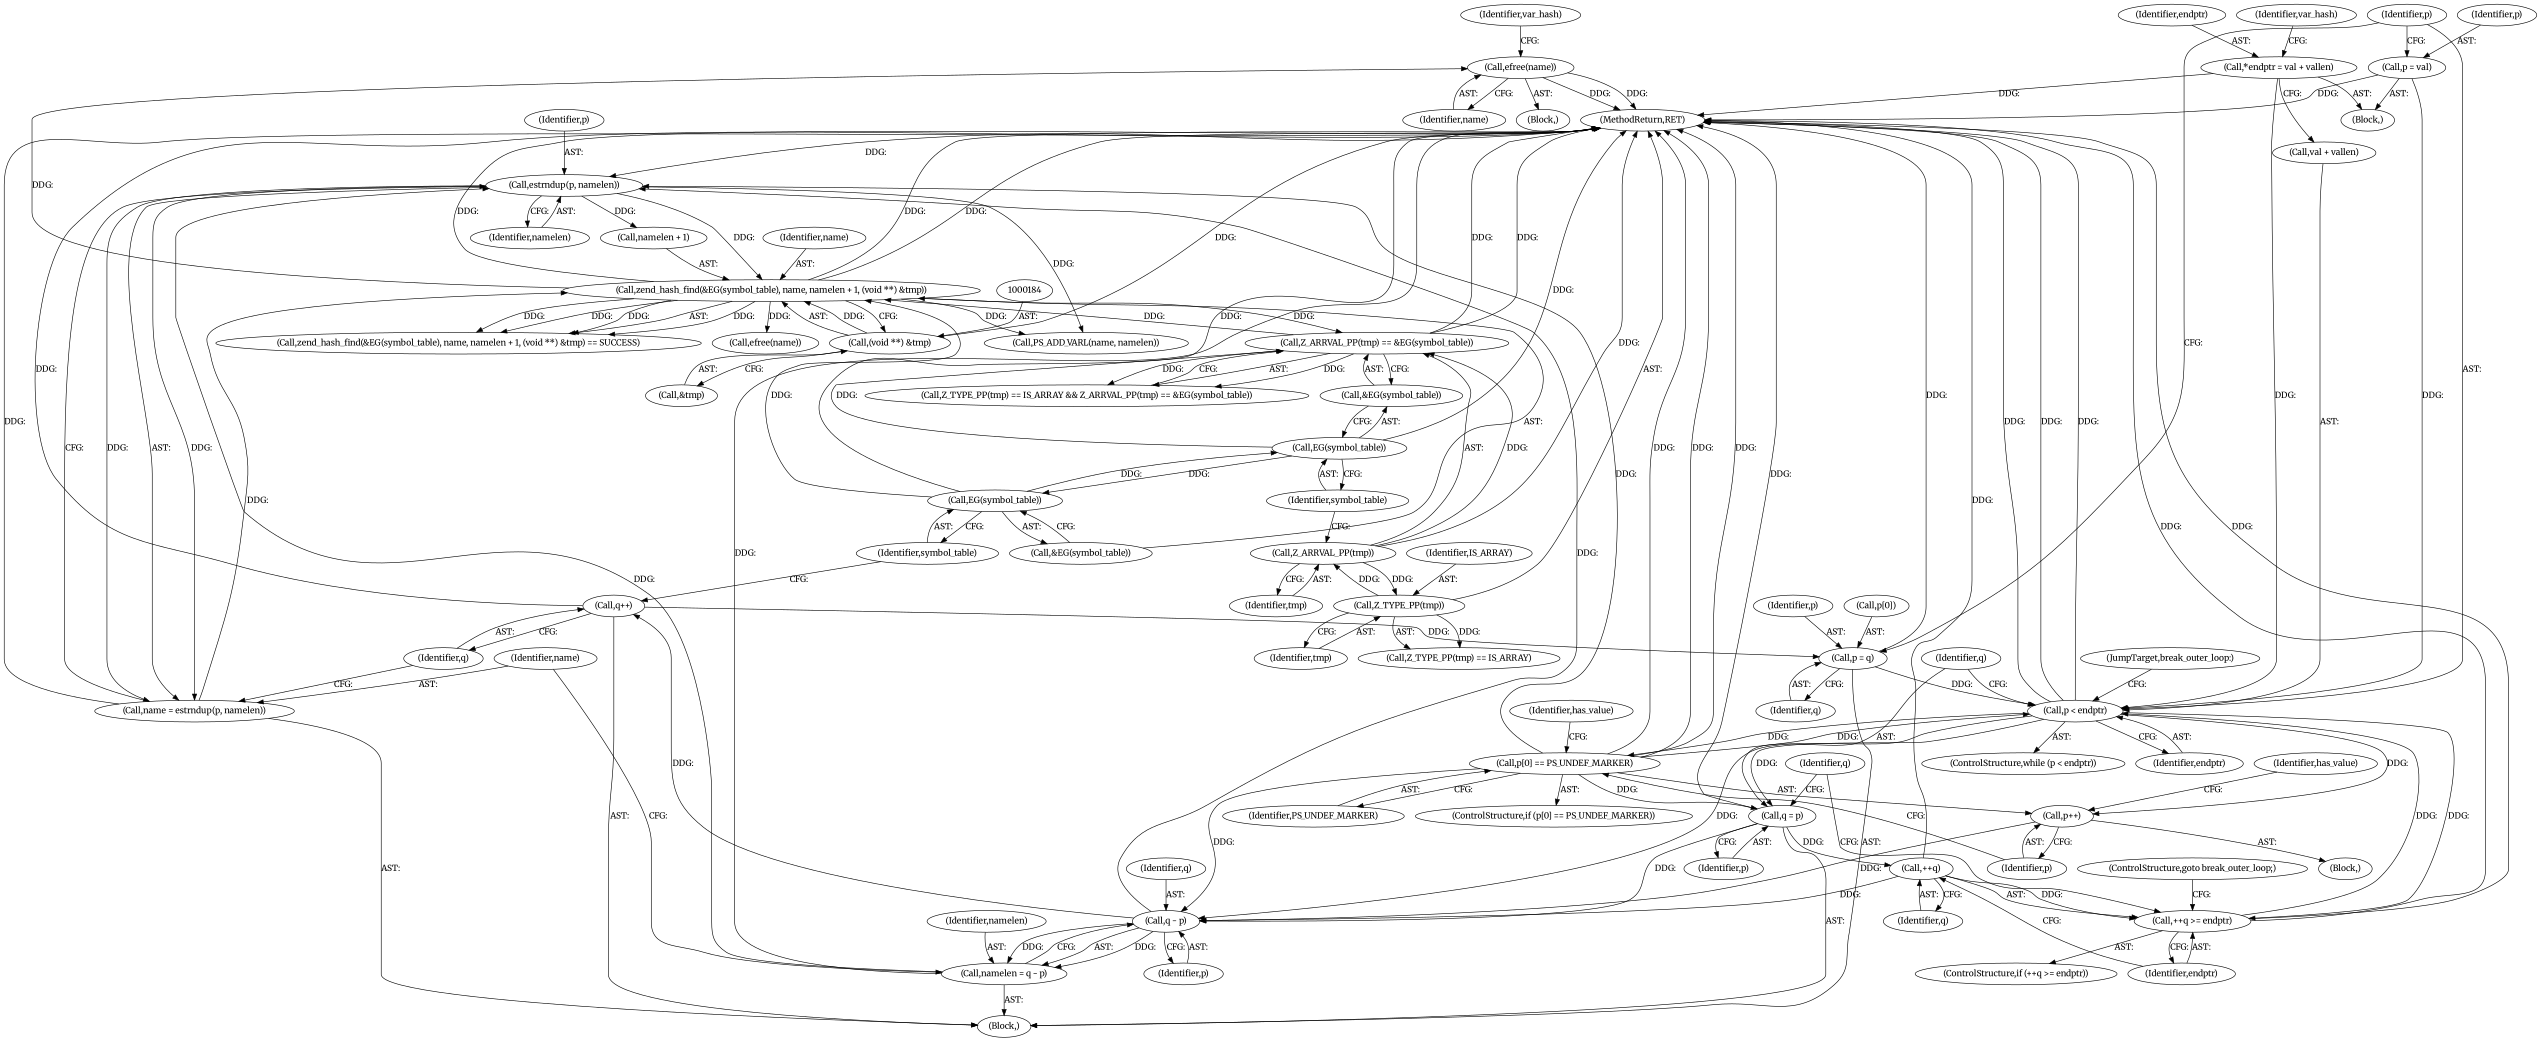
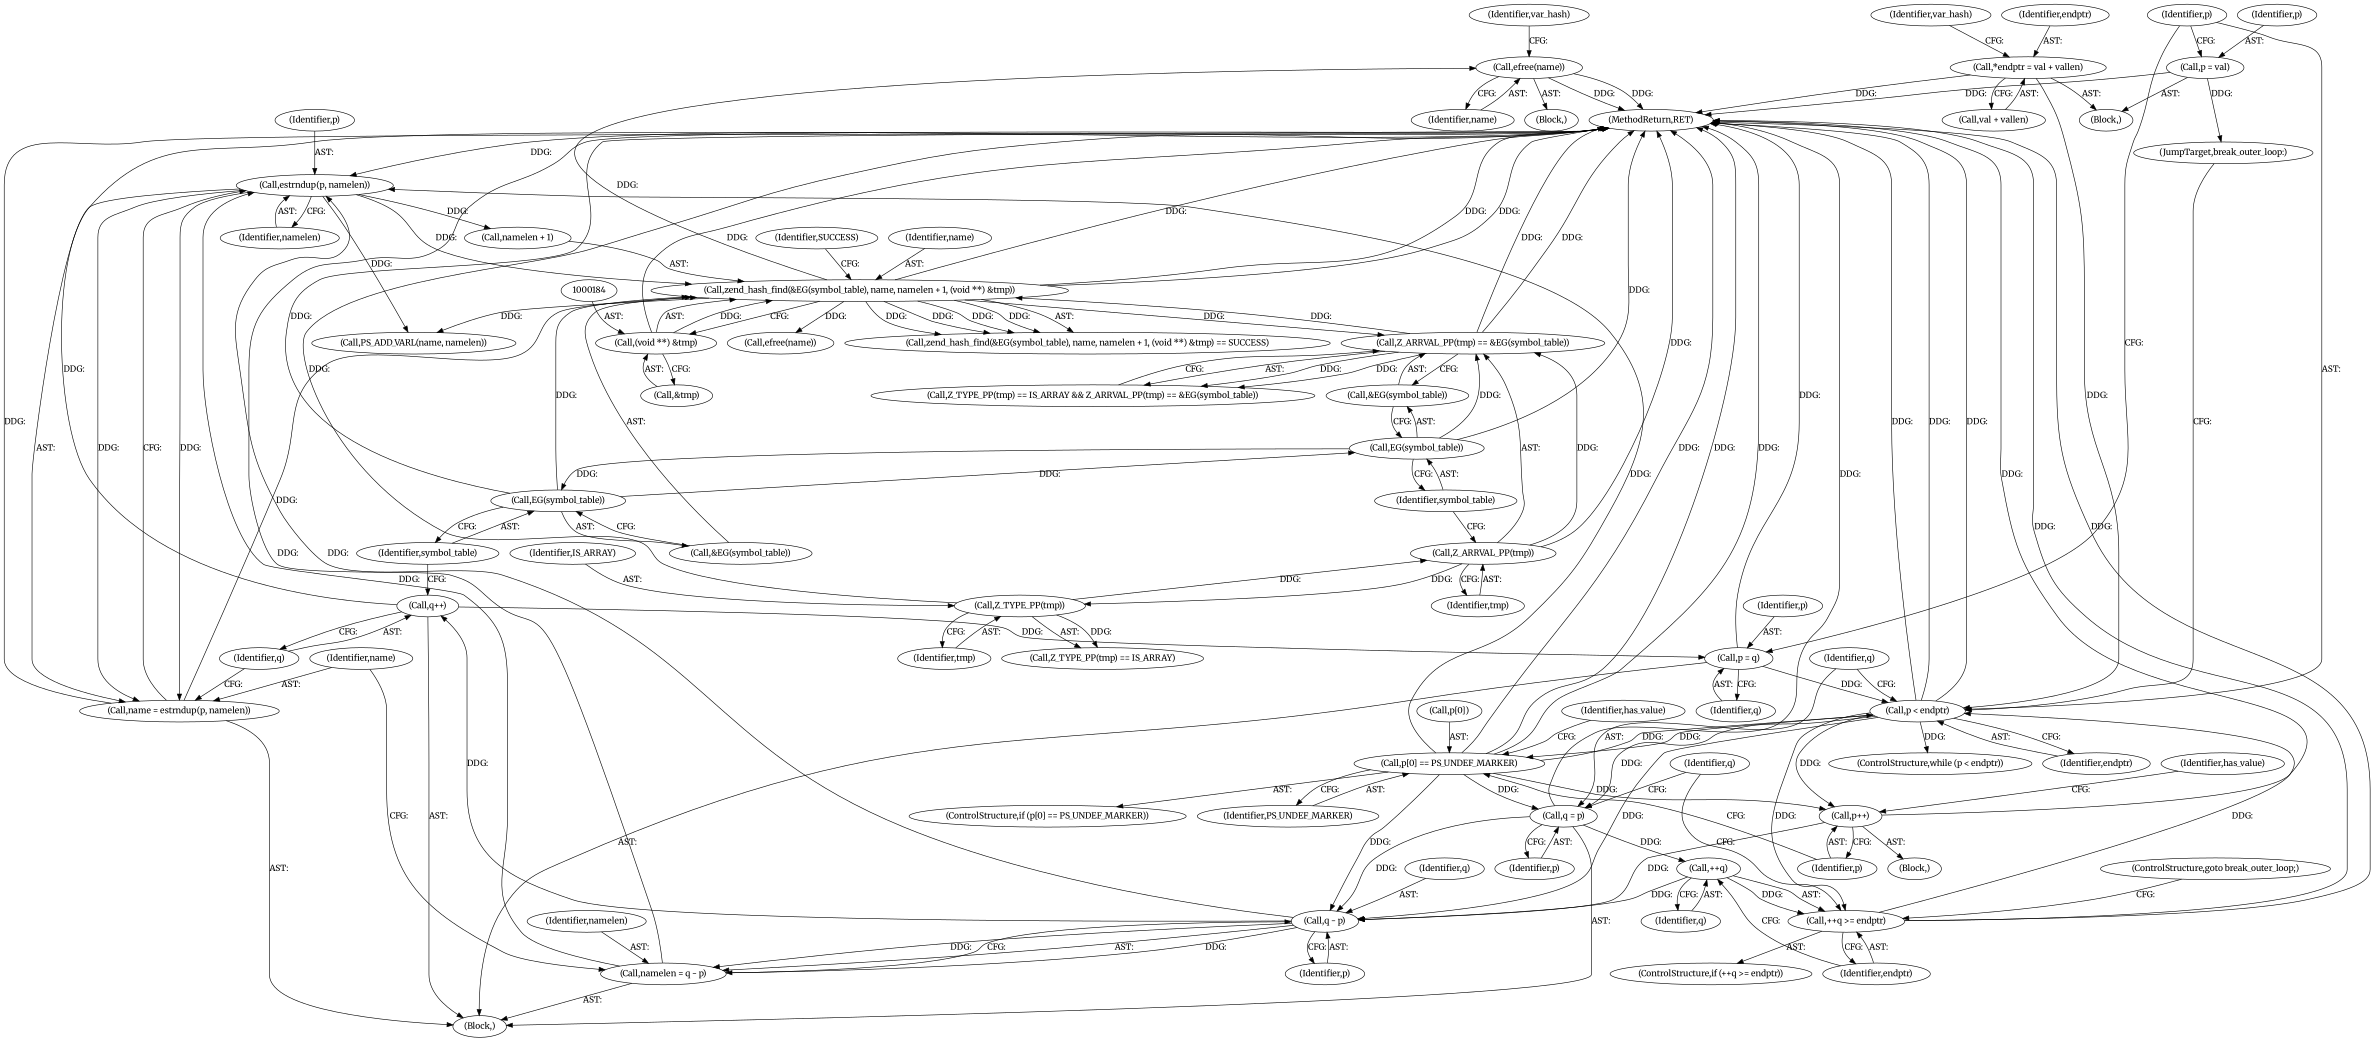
node "(Identifier,SUCCESS)": added
edge "(Call,Z_TYPE_PP(tmp))" -> "(MethodReturn,RET)": label "AST: " -> "DDG: "
edge "(Call,++q)" -> "(MethodReturn,RET)": now "(Call,p++)" -> "(MethodReturn,RET)"
edge "(Call,val + vallen)" -> "(Call,p < endptr)": now "(Call,val + vallen)" -> "(Call,*endptr = val + vallen)"
edge "(Call,p = val)" -> "(Call,p < endptr)": now "(Call,p = val)" -> "(JumpTarget,break_outer_loop:)"
edge "(Call,p[0])" -> "(Call,p = q)": now "(Call,p[0])" -> "(Call,p[0] == PS_UNDEF_MARKER)"
edge "(Call,p < endptr)" -> "(ControlStructure,while (p < endptr))": label "AST: " -> "DDG: "
edge "(Call,p[0] == PS_UNDEF_MARKER)" -> "(Call,p++)": label "AST: " -> "DDG: "
